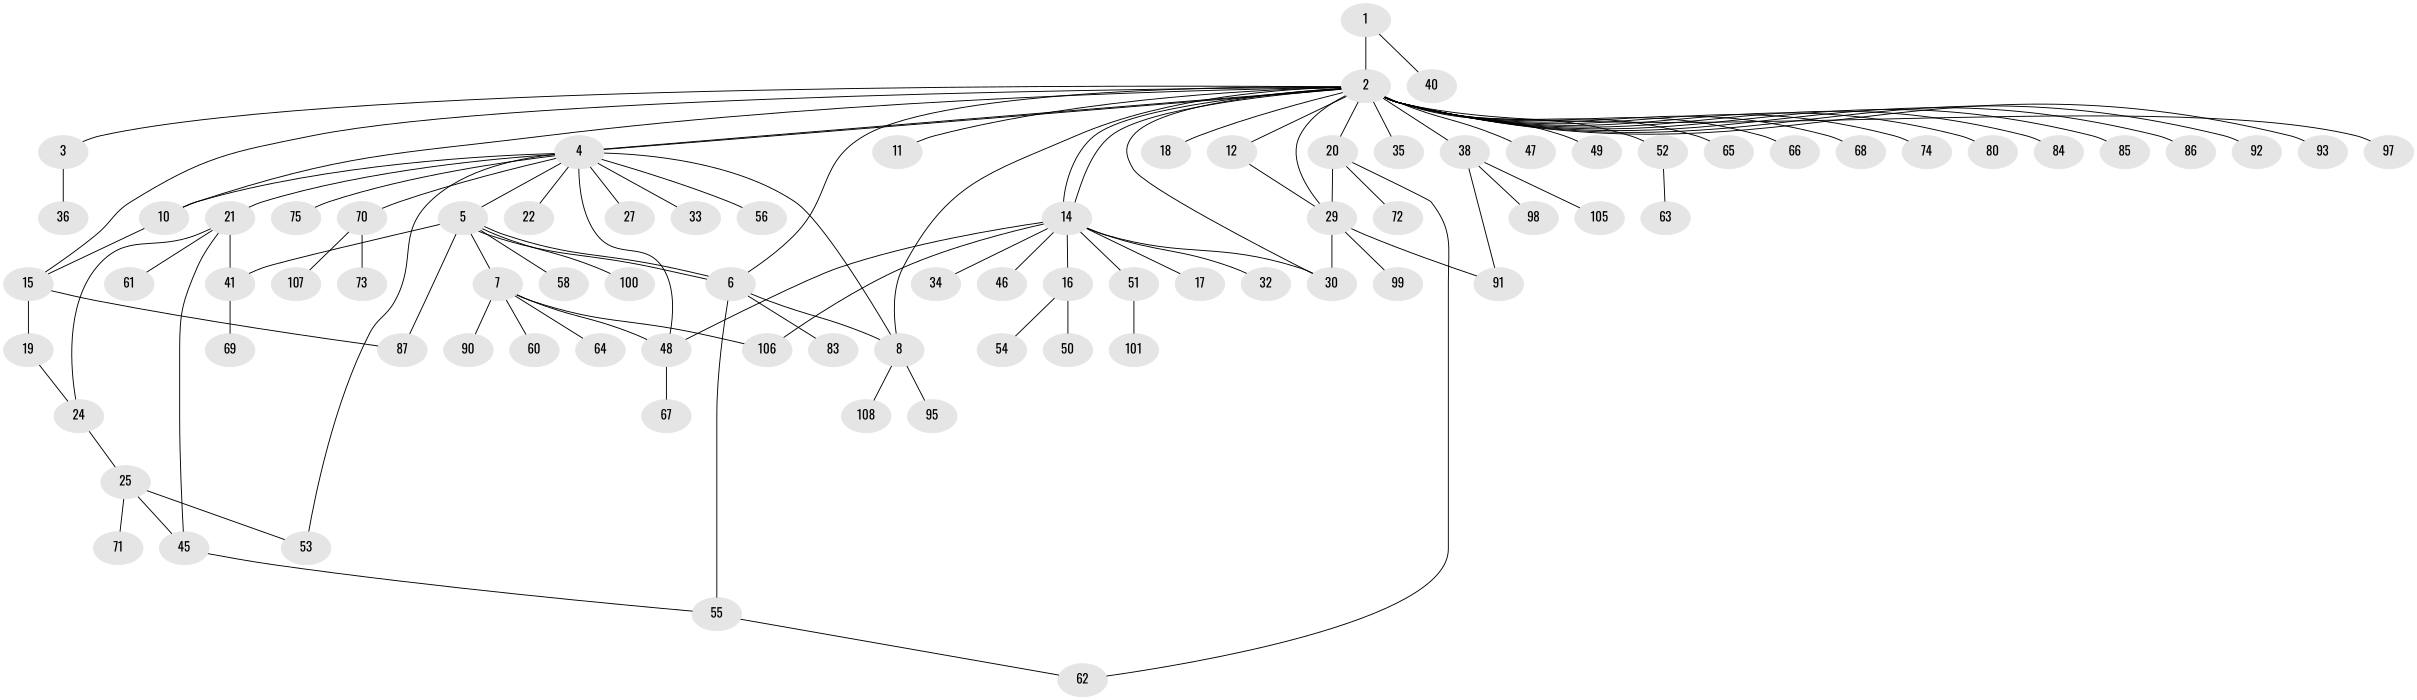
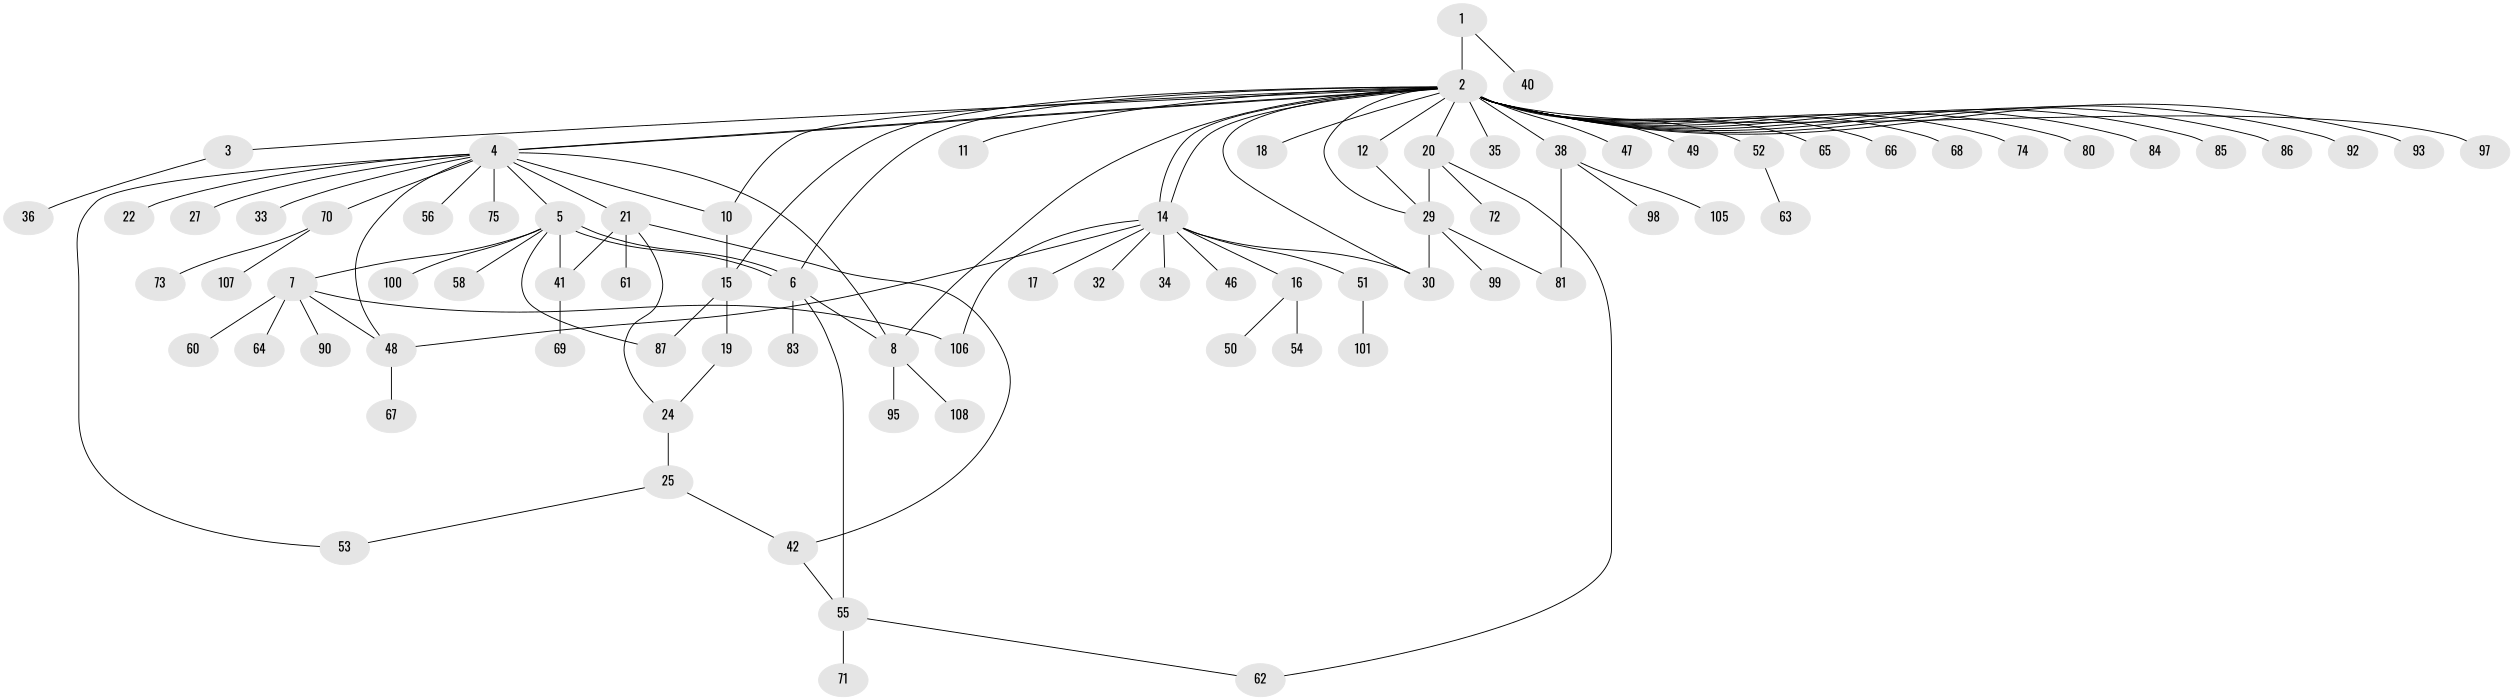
node "91": label "91" -> "81"
edge "25" -- "71": now "55" -- "71"
node "45": label "45" -> "42"
